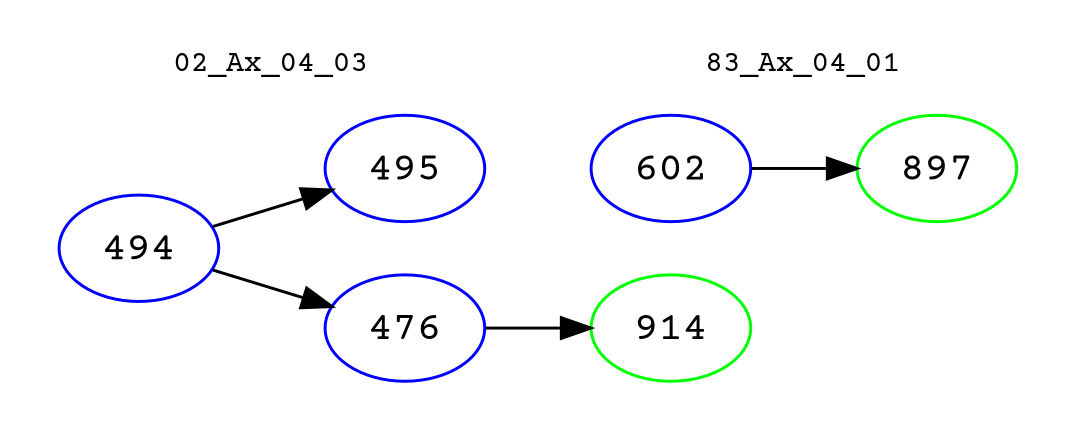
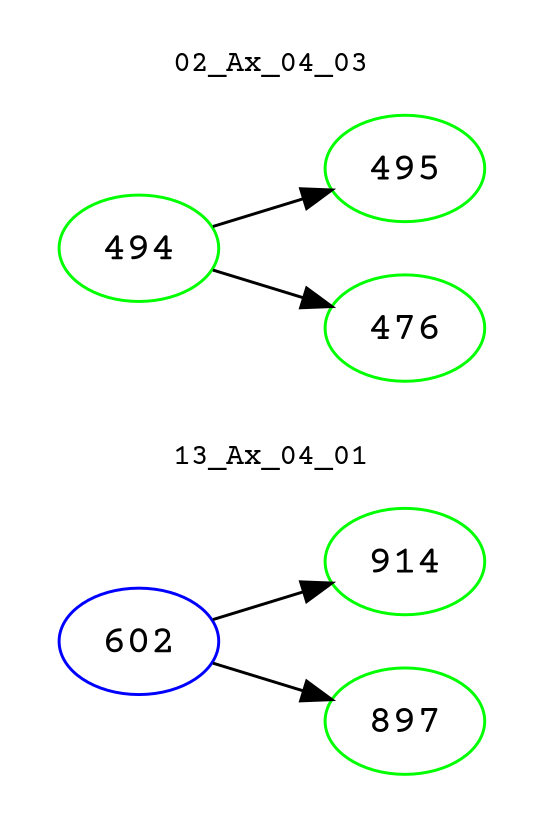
cluster "83_Ax_04_01": label "83_Ax_04_01" -> "13_Ax_04_01"
node "495": color blue -> green
node "494": color blue -> green
node "476": color blue -> green
edge "476" -> "914": now "602" -> "914"
